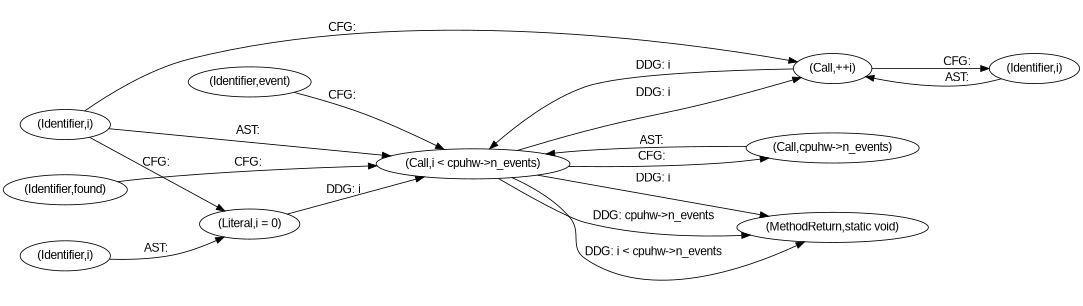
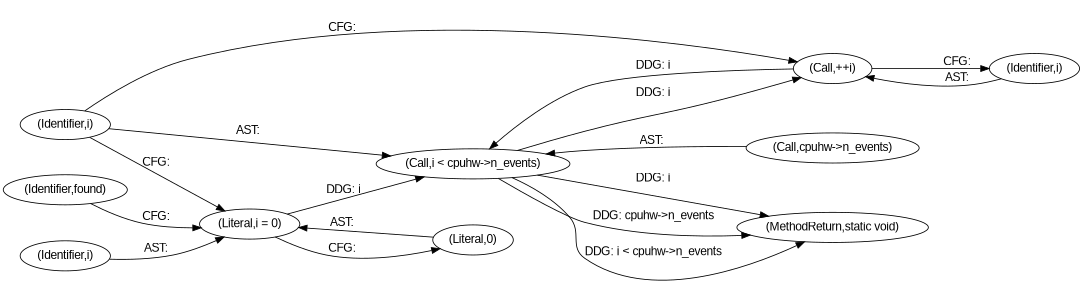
node "(Identifier,event)": removed
edge "(Call,i < cpuhw->n_events)" -> "(Call,cpuhw->n_events)": removed, label "CFG:"
edge "(Identifier,found)" -> "(Call,i < cpuhw->n_events)": now "(Identifier,found)" -> "(Literal,i = 0)"
node "(Literal,0)": added
